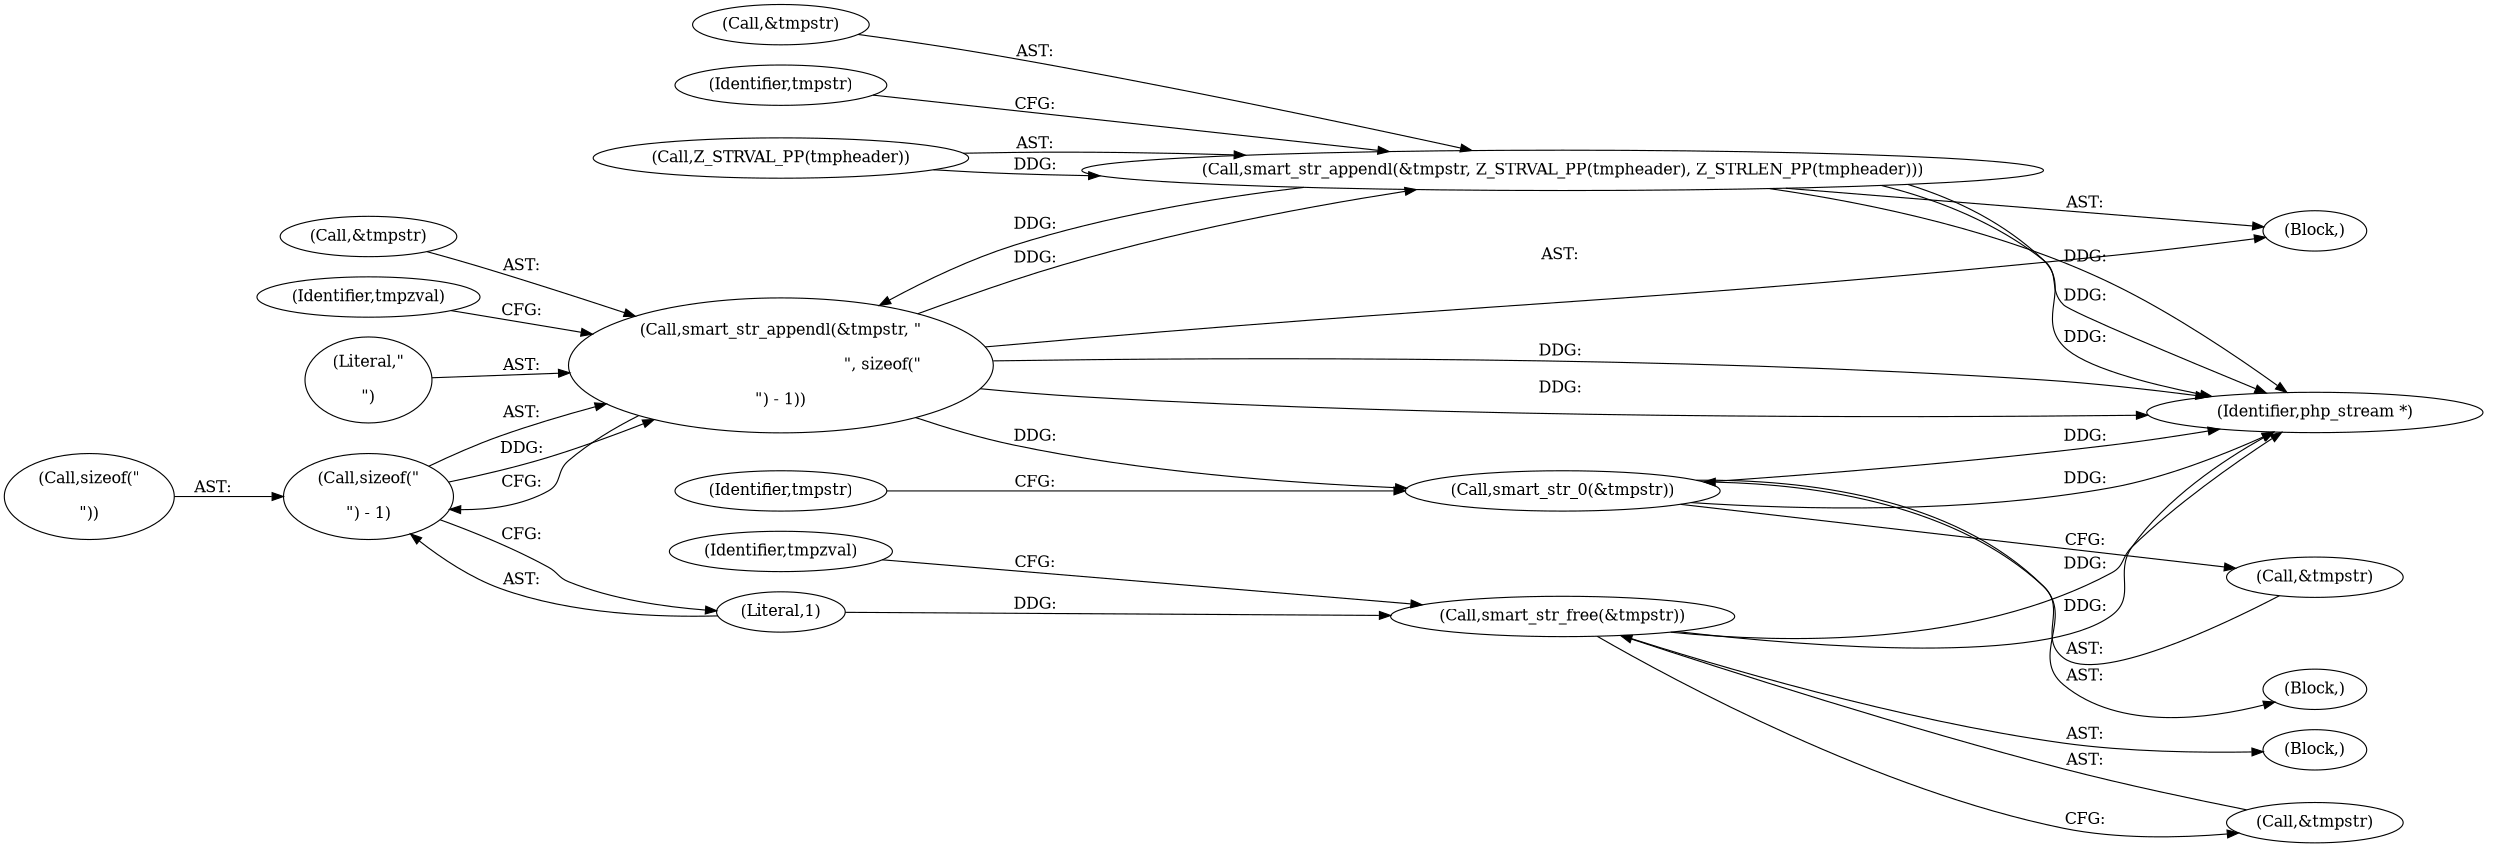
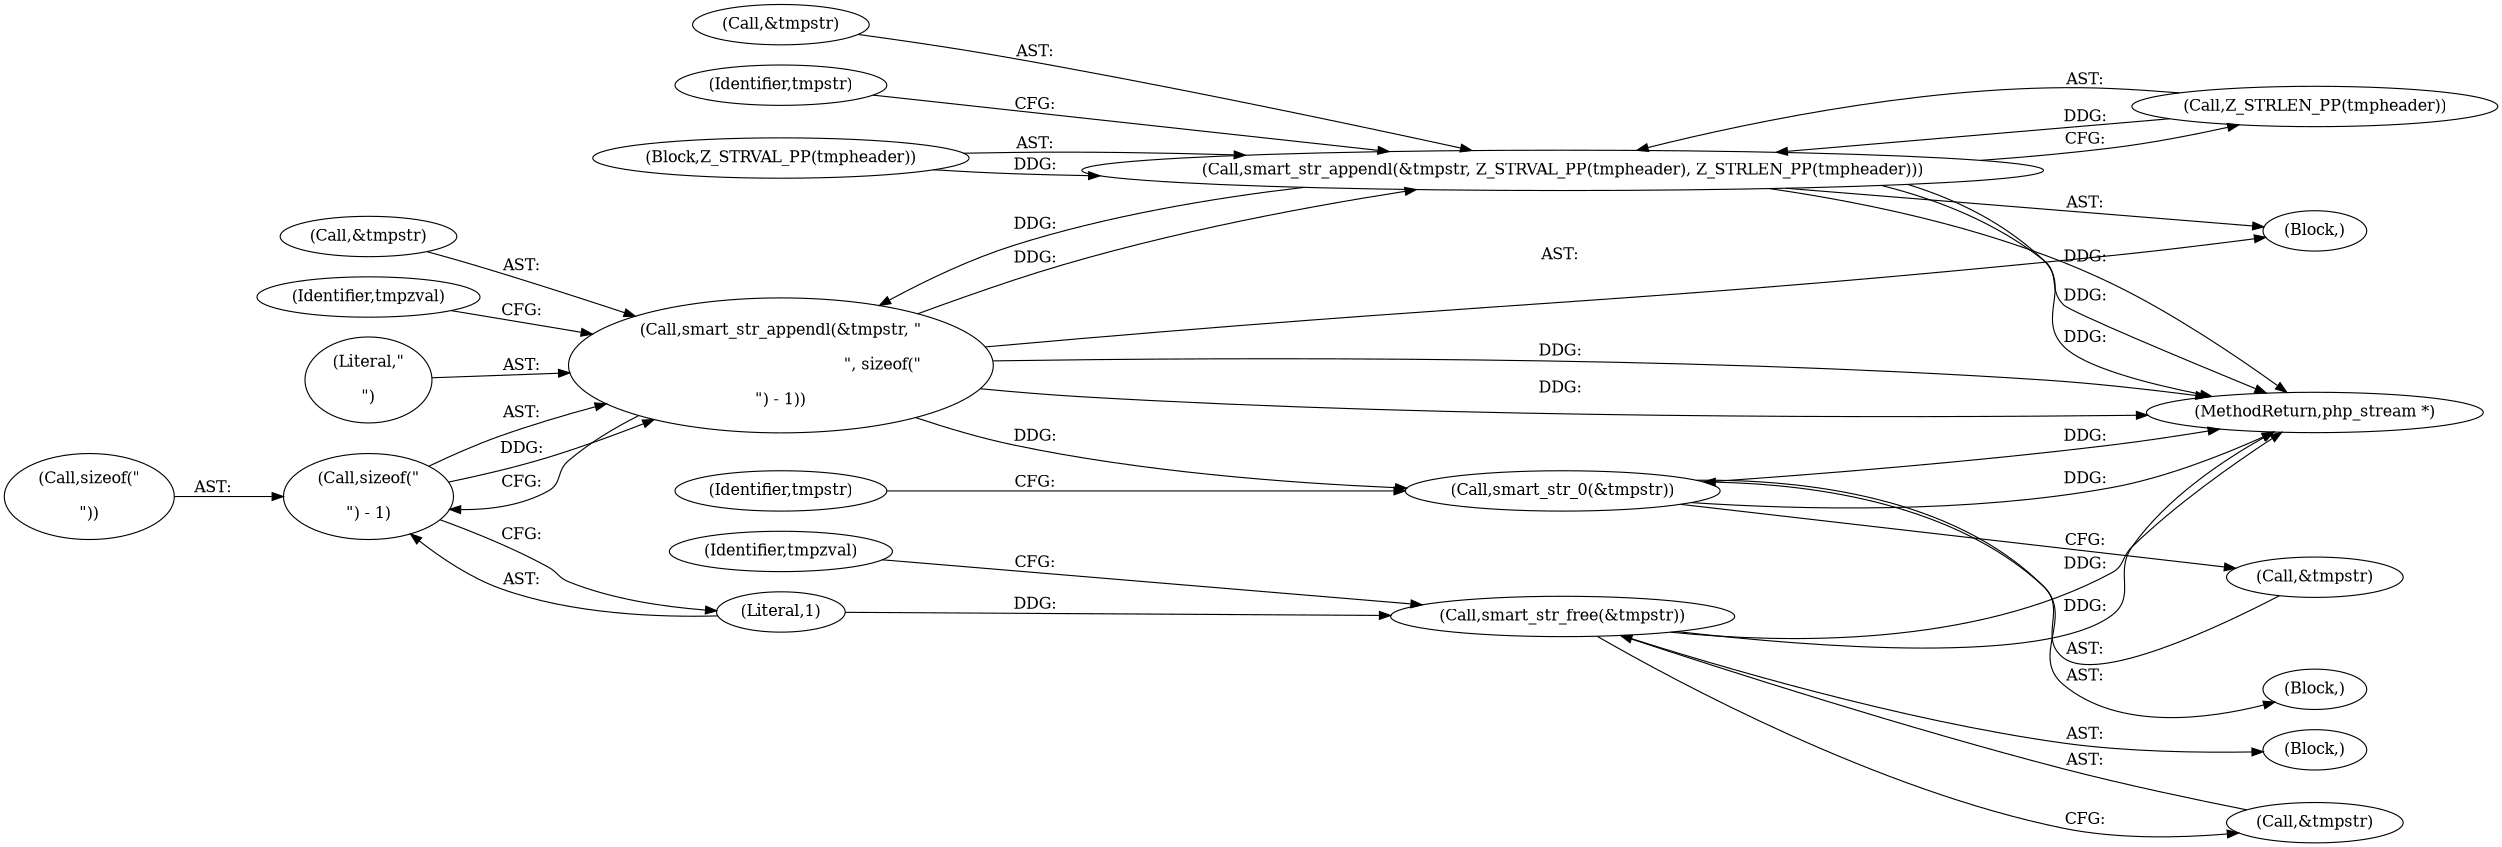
node "(Call,Z_STRLEN_PP(tmpheader))": added
node "(Call,Z_STRVAL_PP(tmpheader))": label "(Call,Z_STRVAL_PP(tmpheader))" -> "(Block,Z_STRVAL_PP(tmpheader))"
node "(Identifier,php_stream *)": label "(Identifier,php_stream *)" -> "(MethodReturn,php_stream *)"
